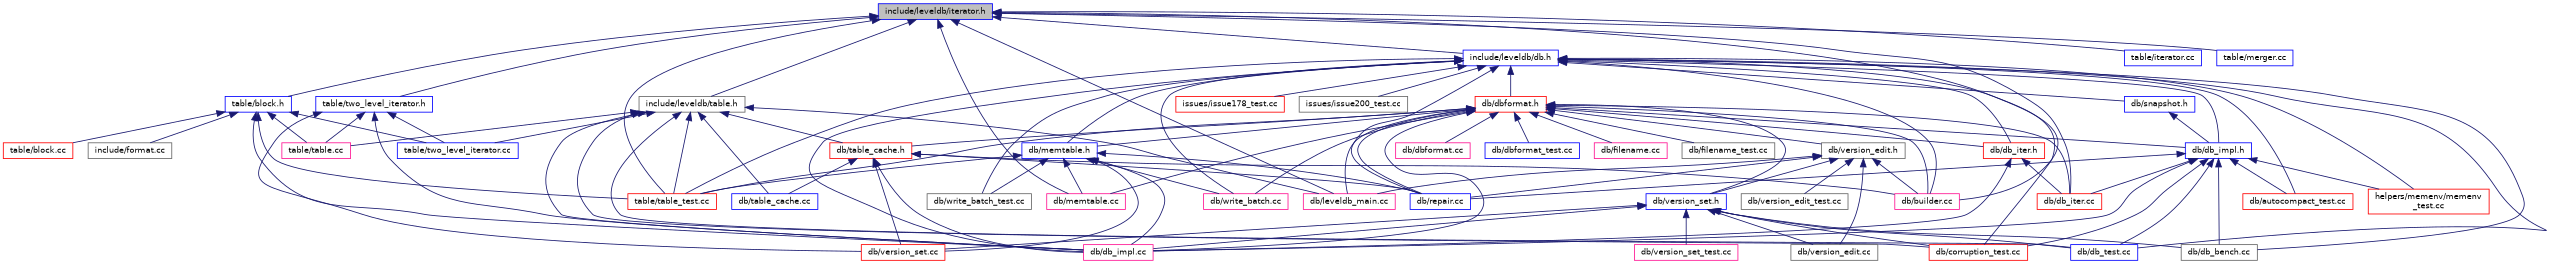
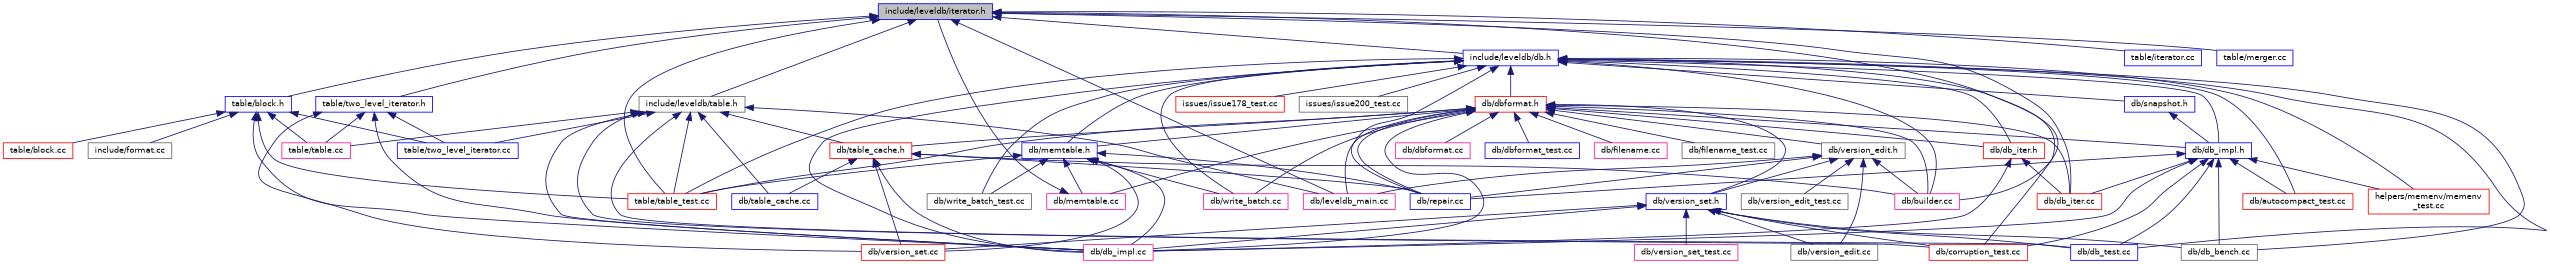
edge "db/memtable.cc" -> "include/leveldb/iterator.h": reversed
